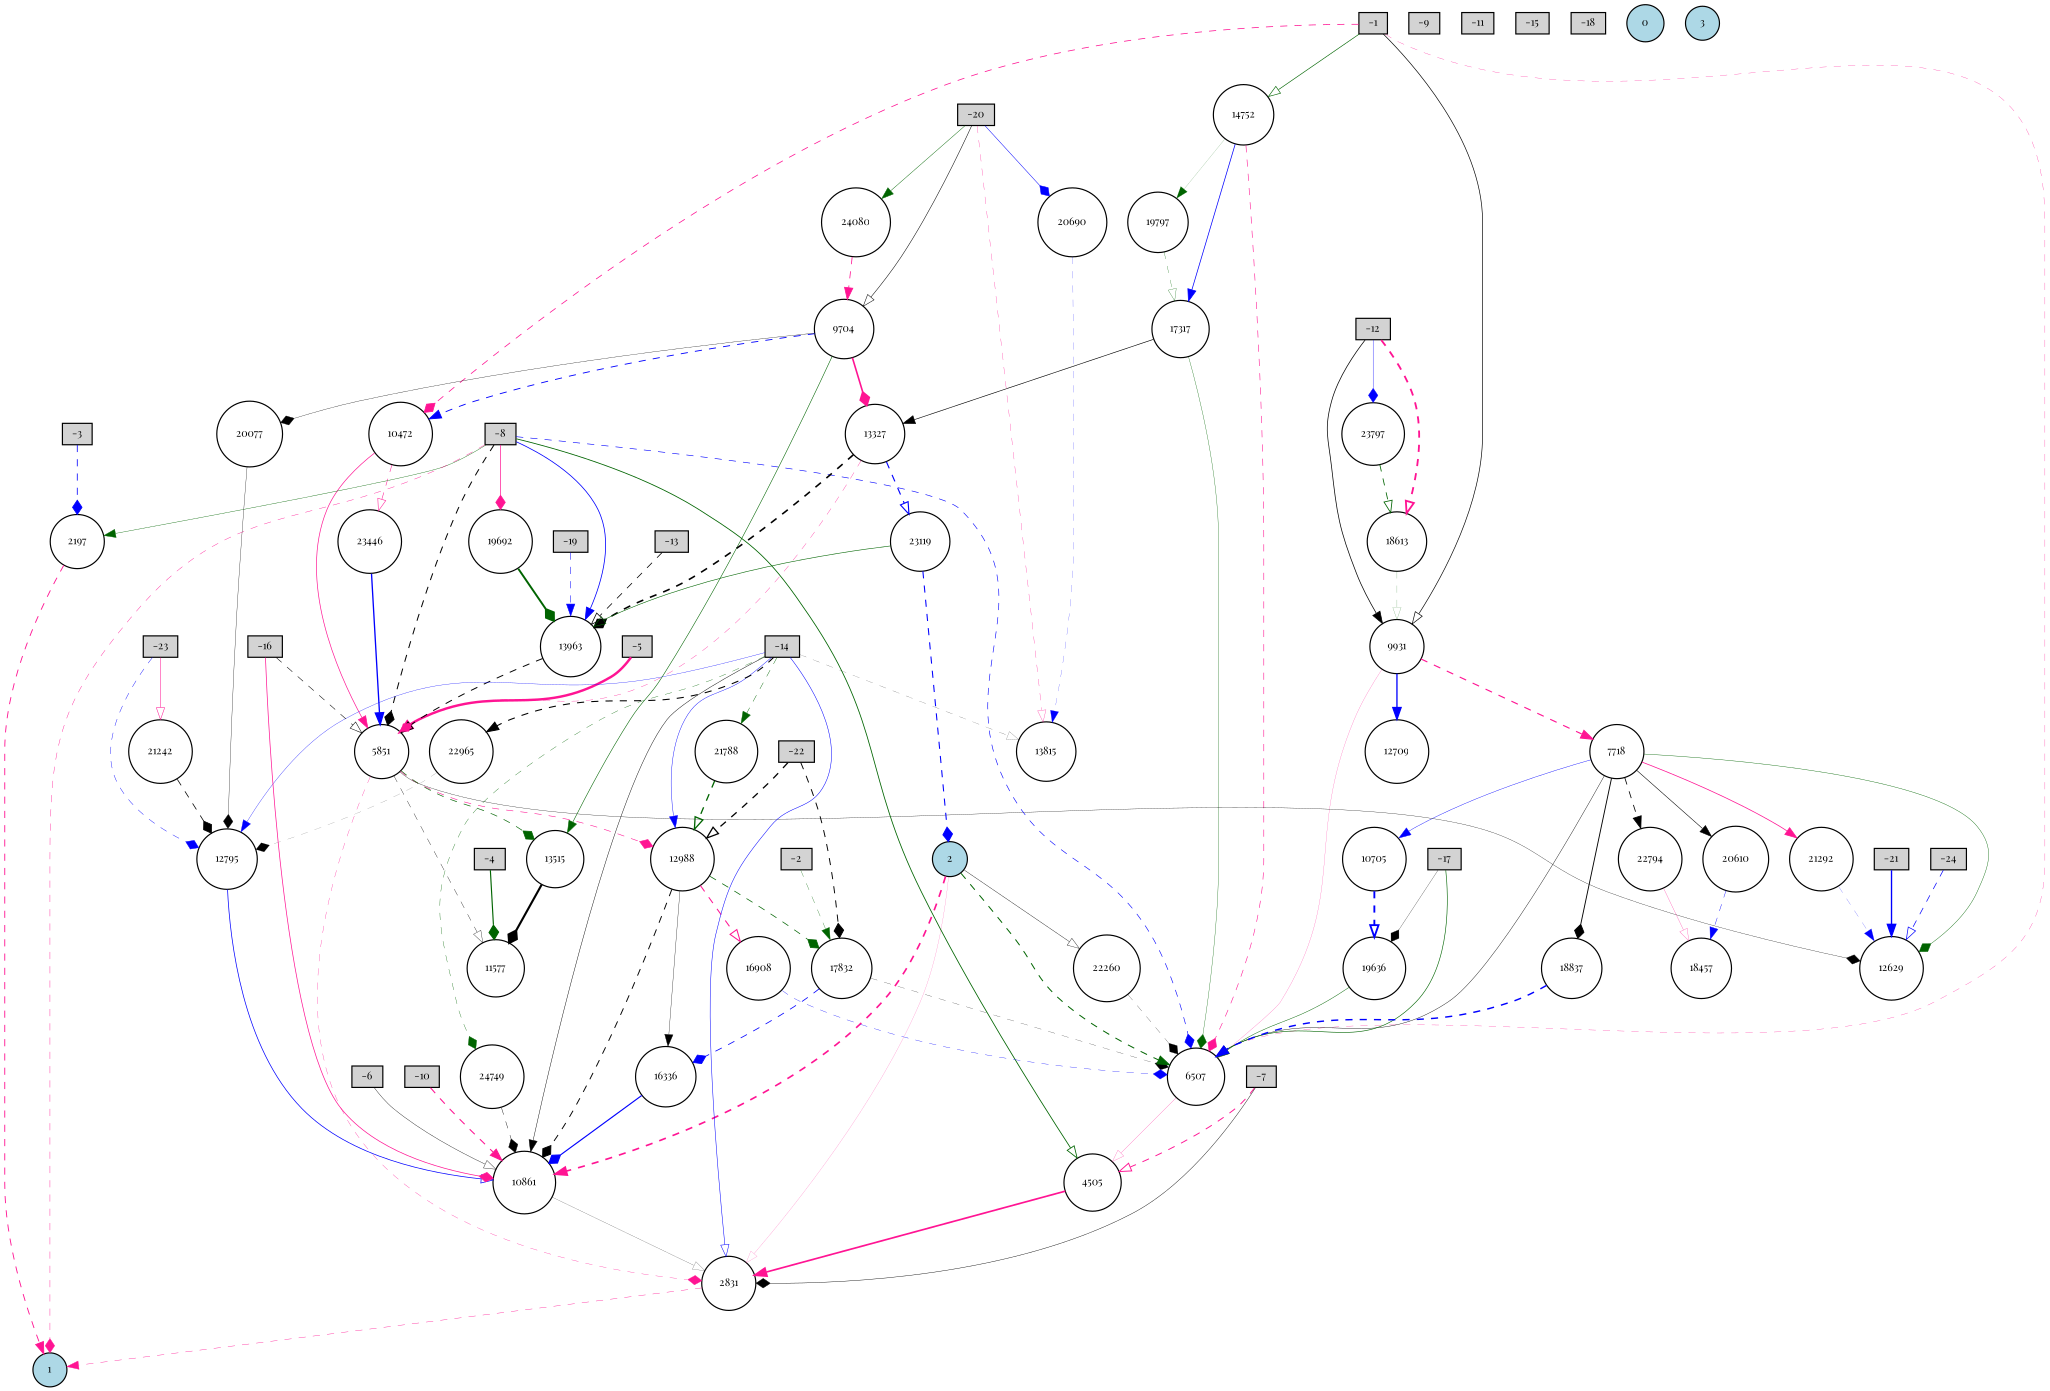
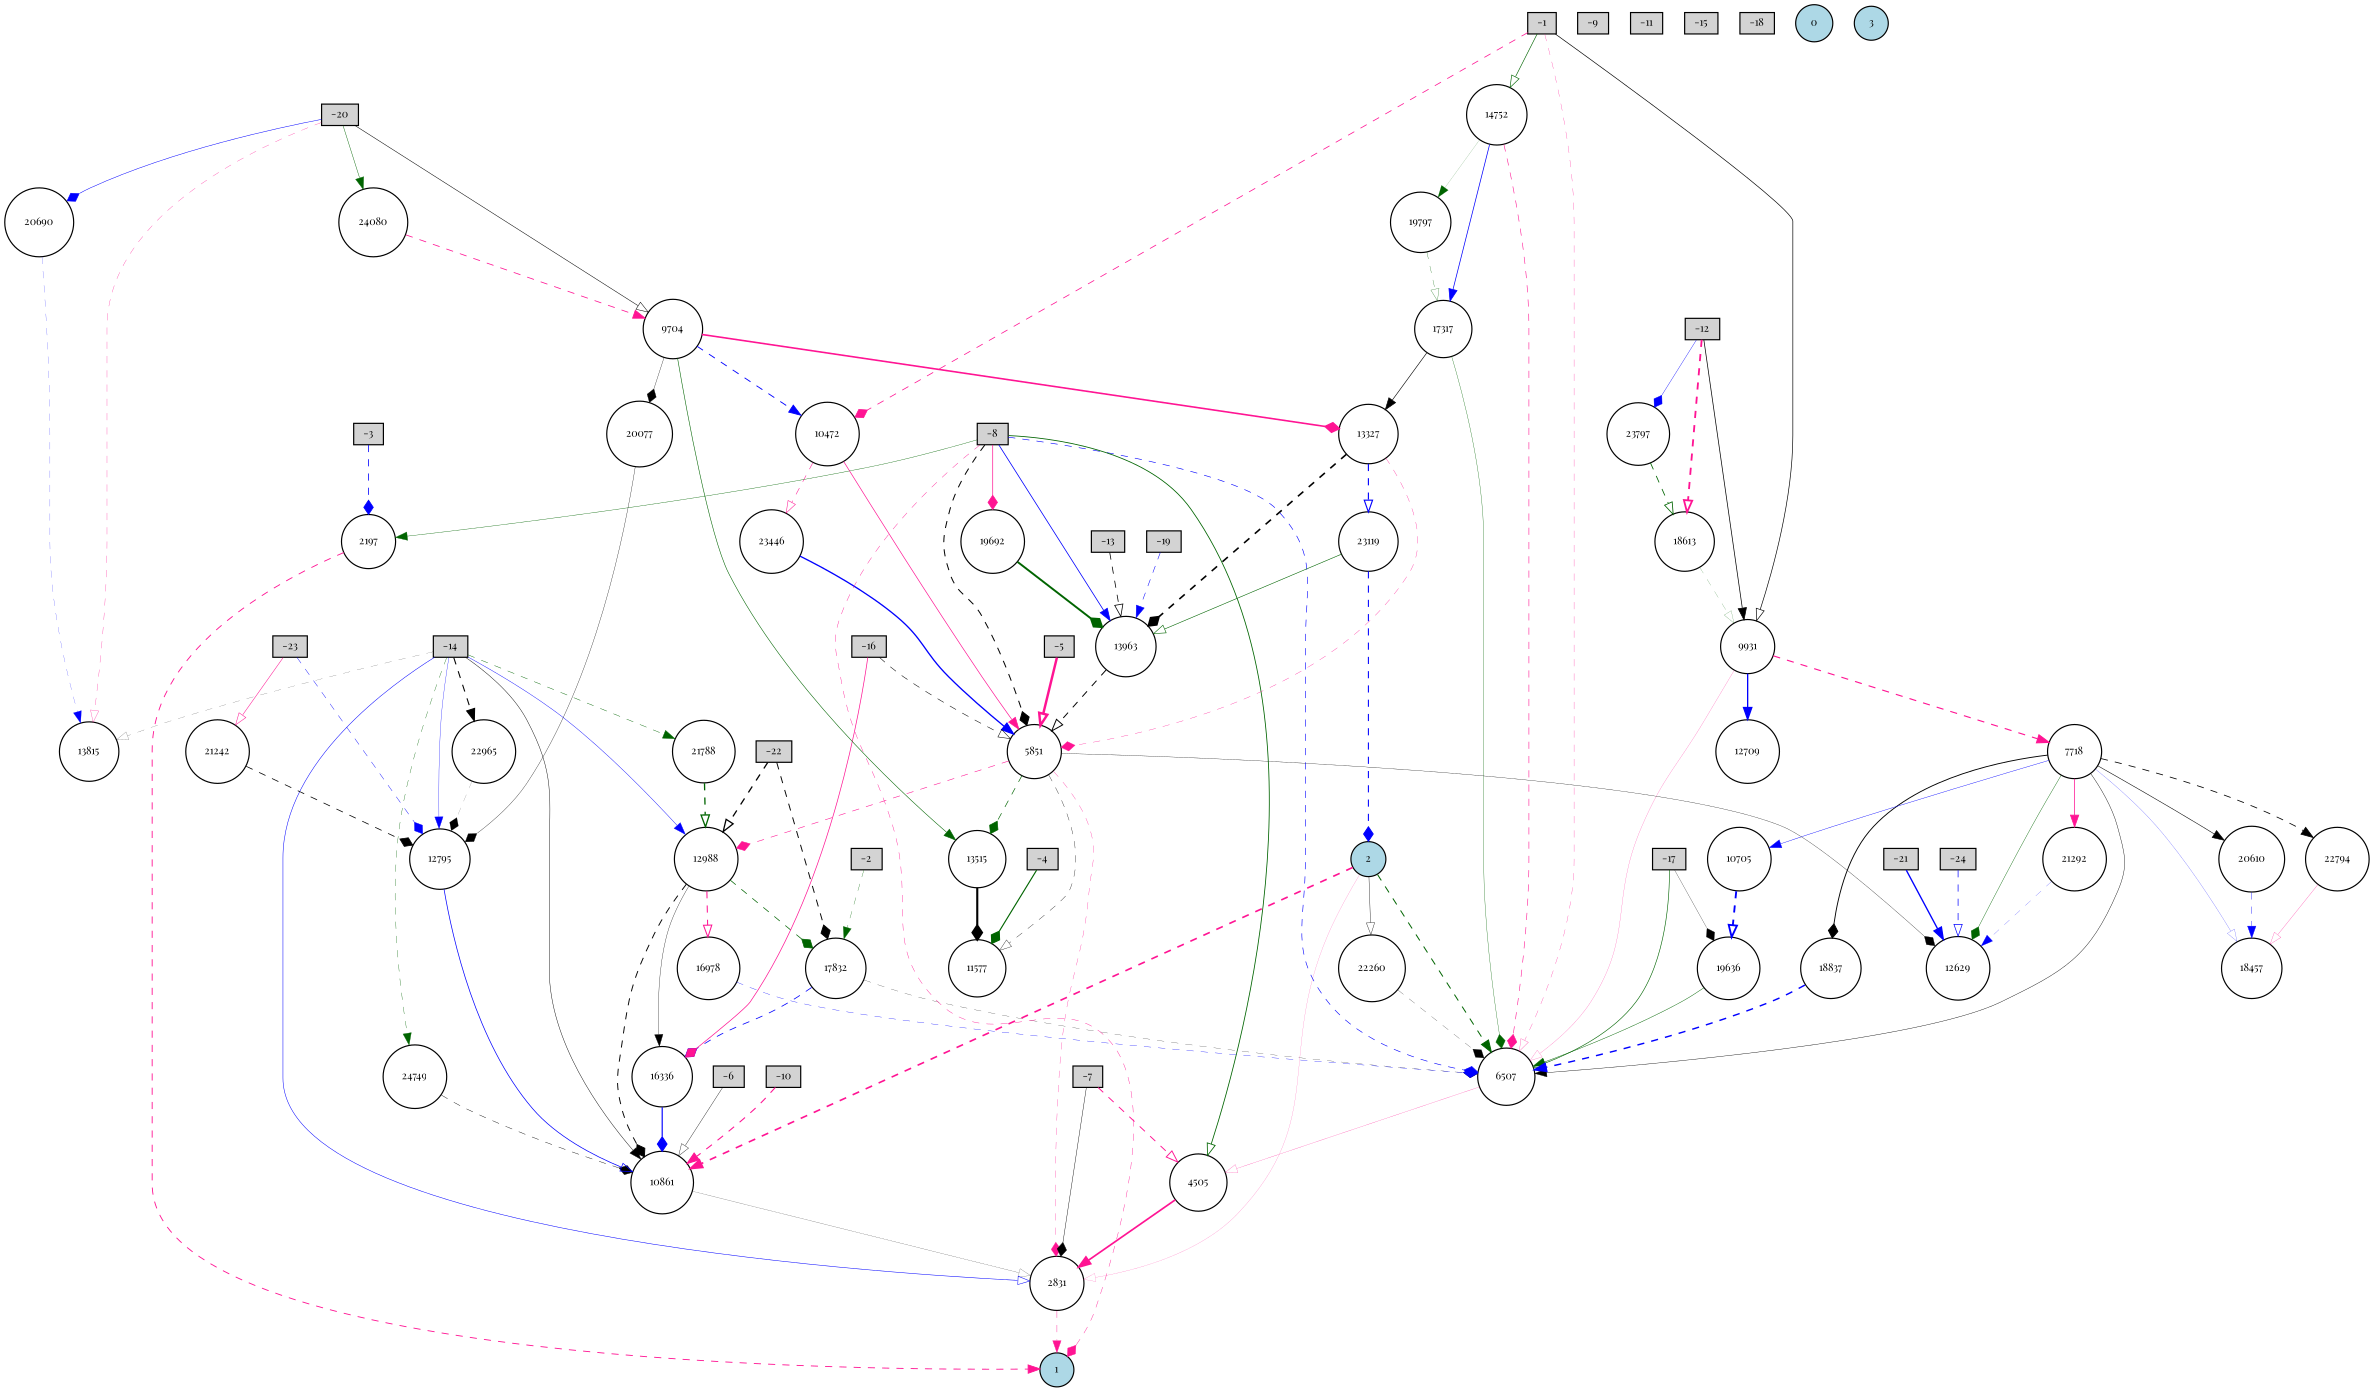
edge "-14" -> "24749": arrowhead diamond -> normal
edge "7718" -> "18457": added
edge "-16" -> "10861": now "-16" -> "16336"
node "16908": label "16908" -> "16978"
